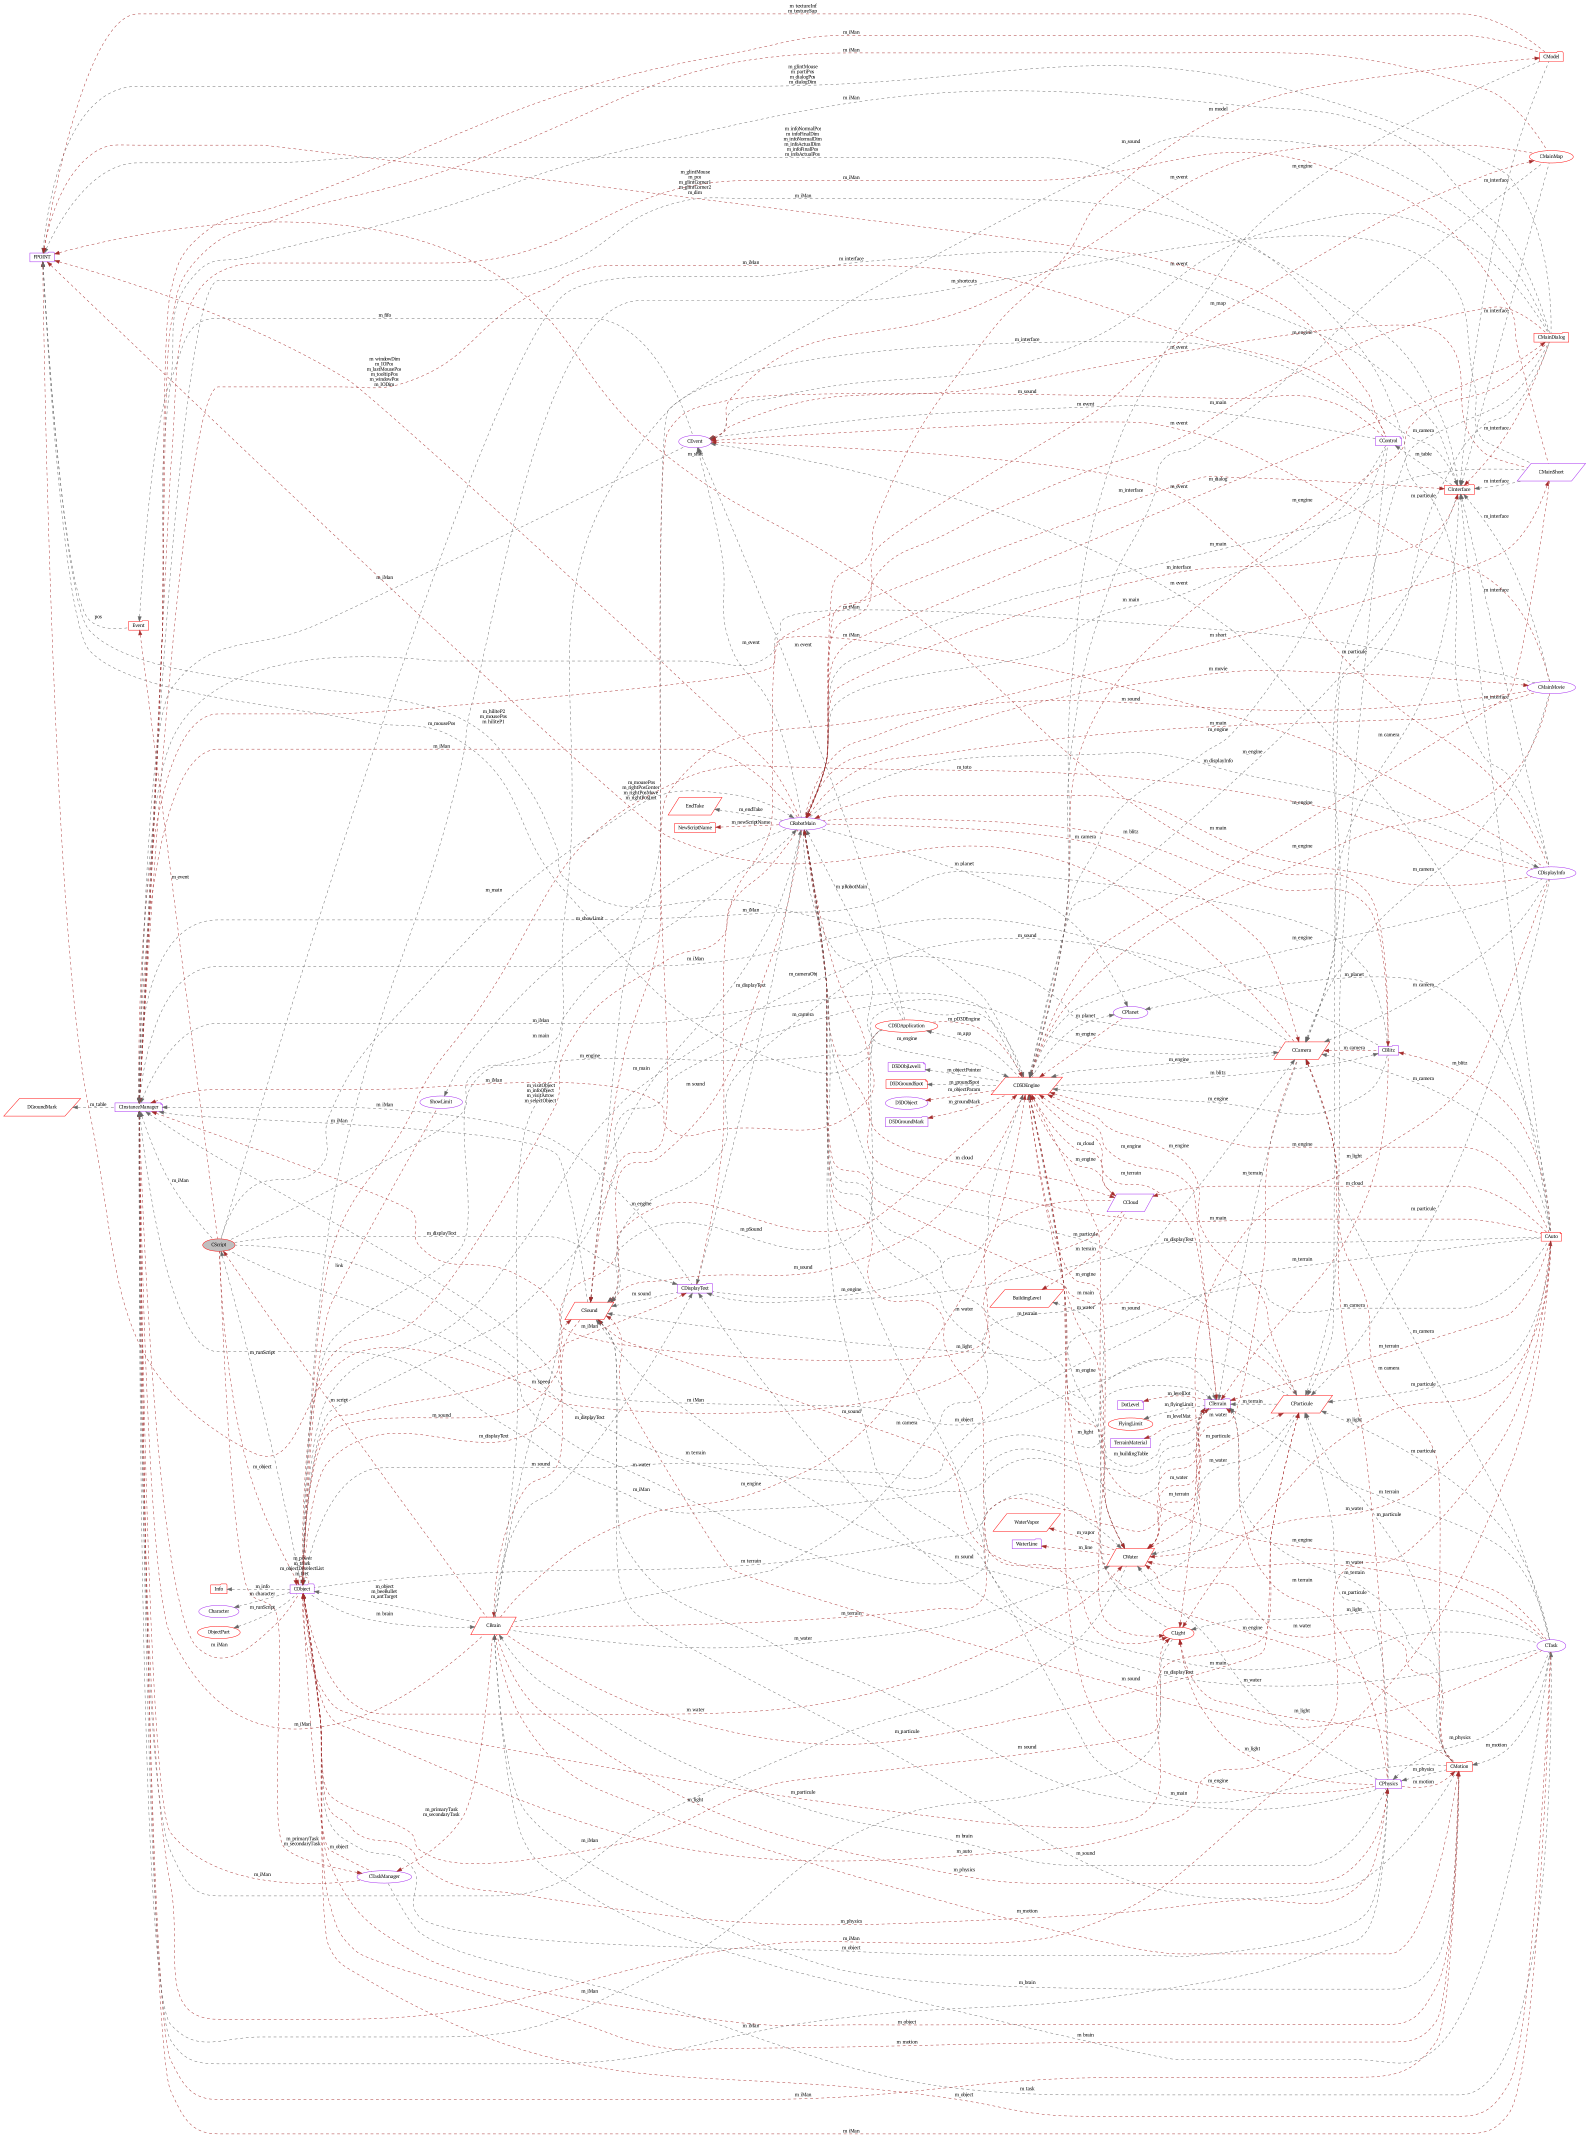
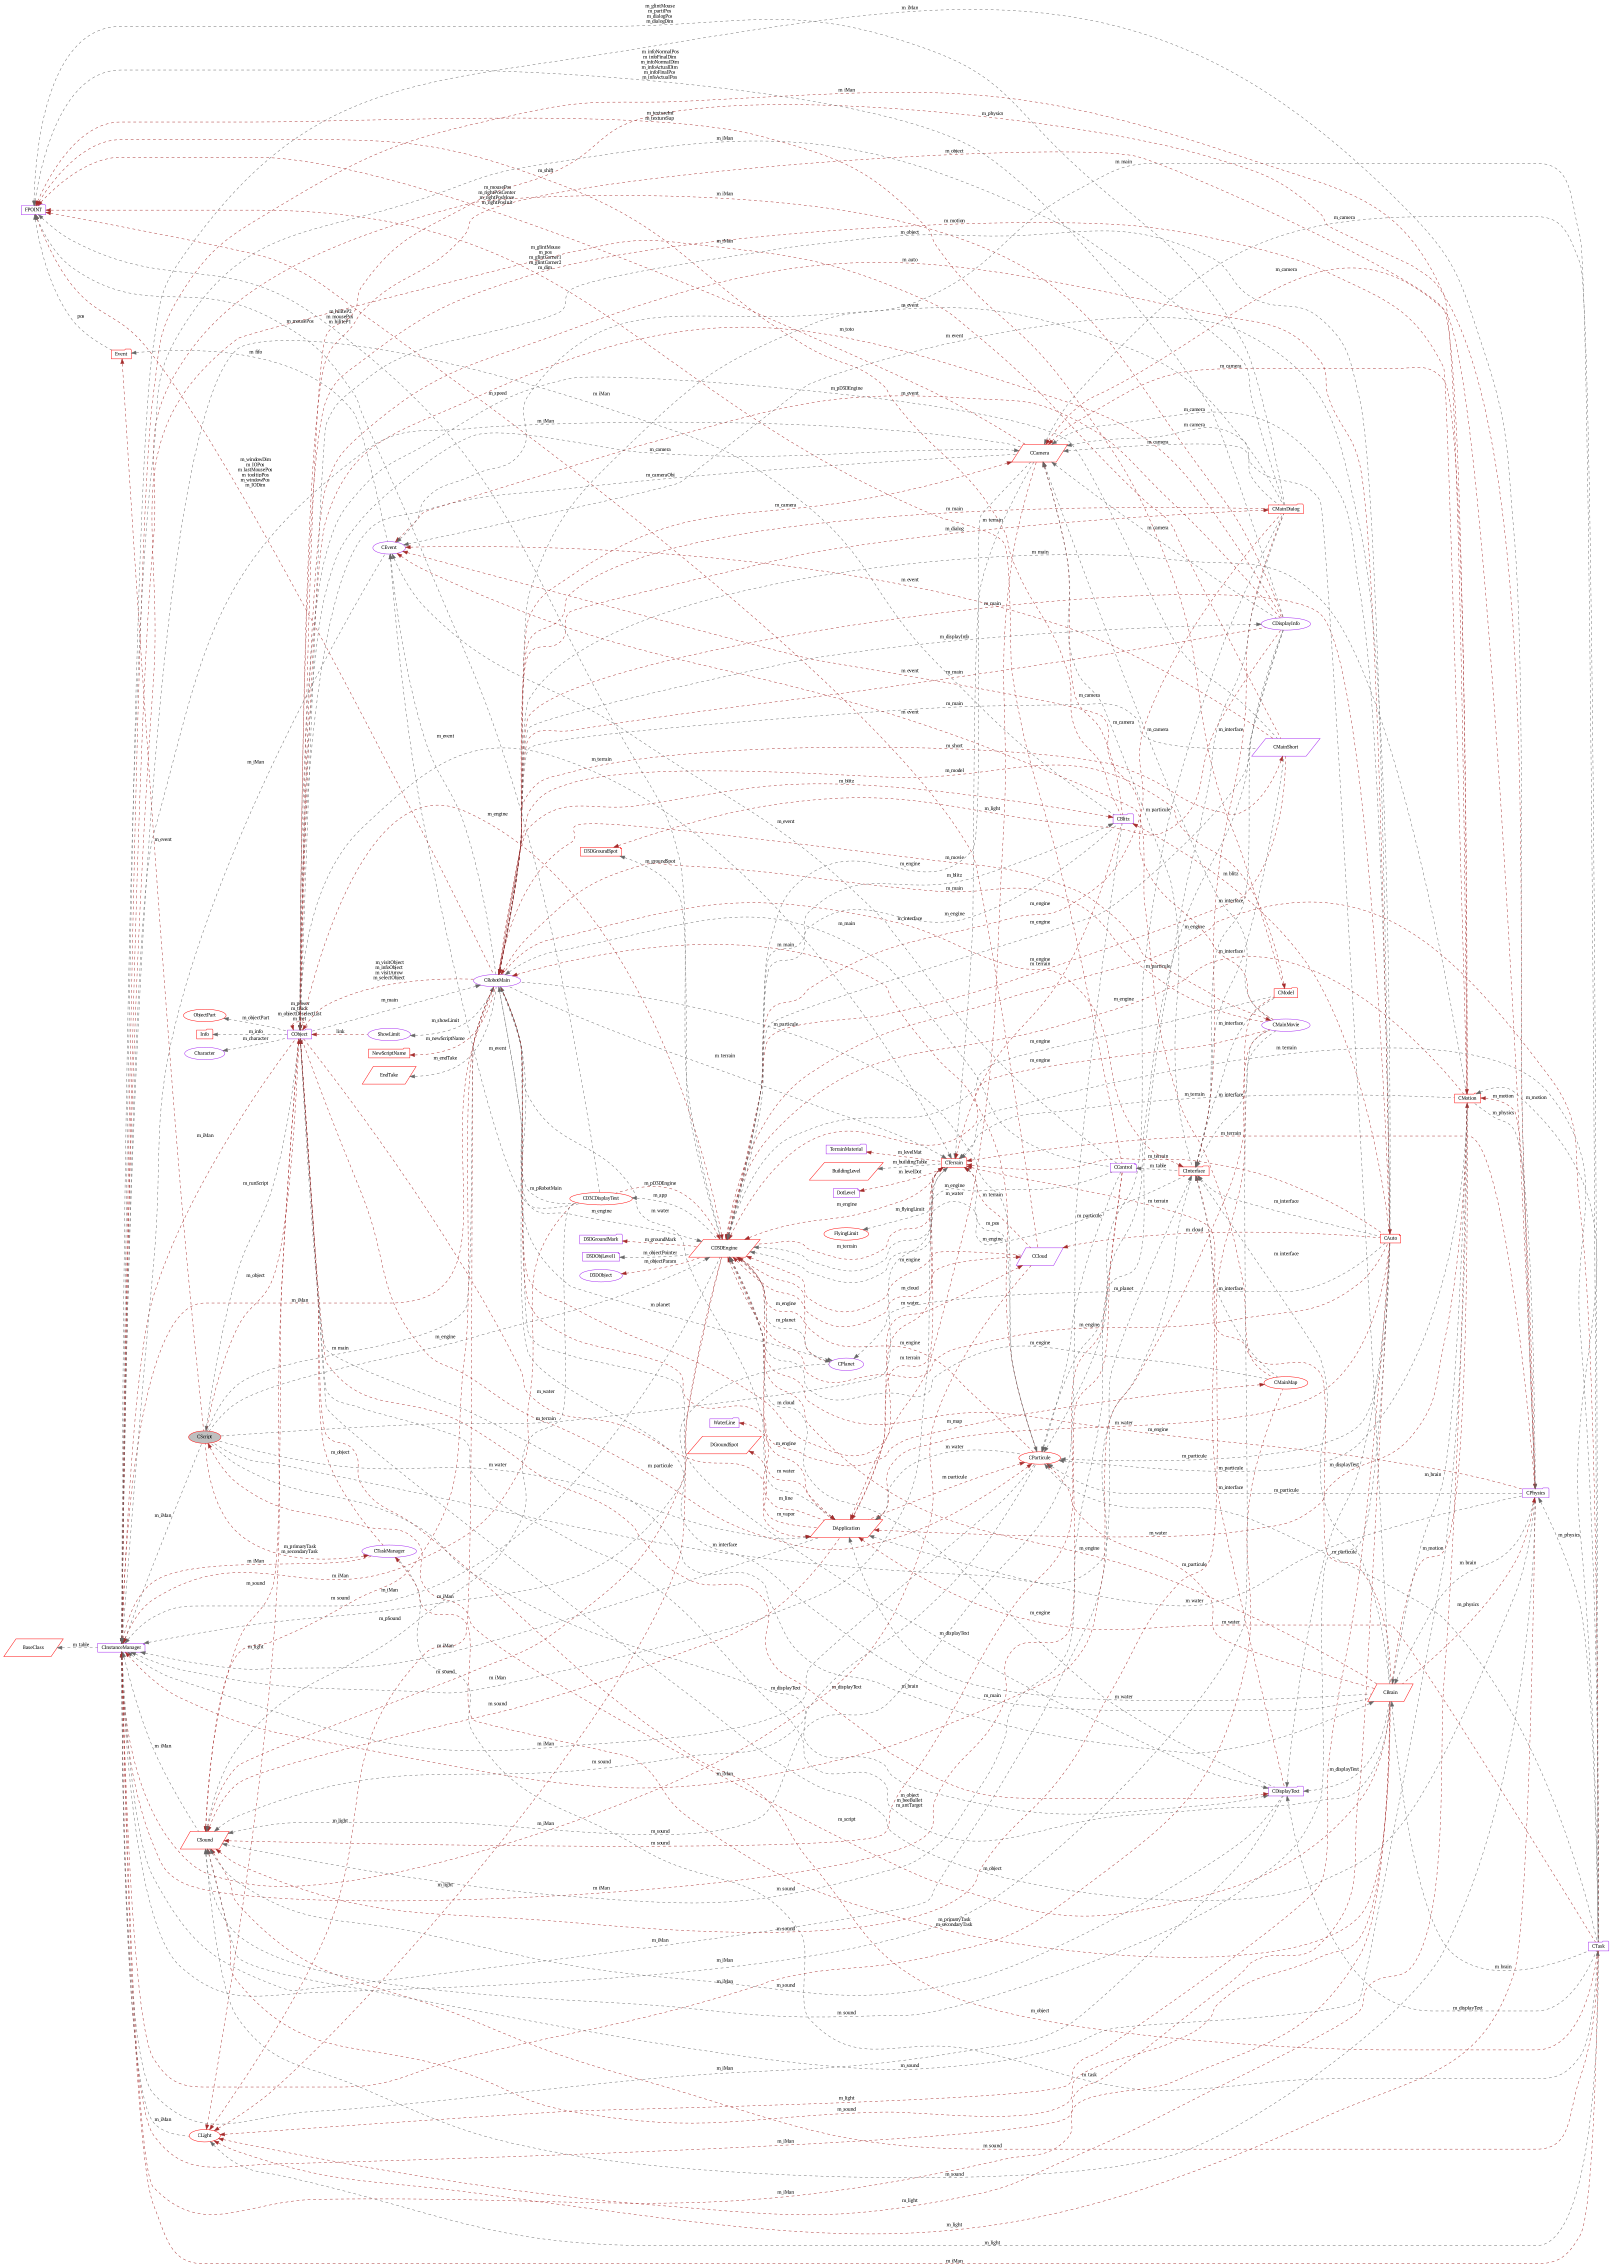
edge "CMainShort" -> "CObject": label " m_shortcuts" -> " m_pD3DEngine"
node "CD3DApplication": label "CD3DApplication" -> "CD3CDisplayText"
node "DGroundMark": label "DGroundMark" -> "BaseClass"
edge "CDisplayInfo" -> "CLight": now "CDisplayInfo" -> "D3DGroundSpot"
edge "CCloud" -> "BuildingLevel": now "CCloud" -> "CTerrain"
edge "CLight" -> "CD3DEngine": removed, label "m_engine"
edge "CParticule" -> "CTerrain": label " m_terrain" -> " m_pos"
node "CTerrain": color purple -> red
node "CParticule": shape parallelogram -> ellipse
edge "CSound" -> "CBrain": reversed
node "WaterVapor": label "WaterVapor" -> "DGroundSpot"
node "CWater": label "CWater" -> "DApplication"
edge "CPlanet" -> "CInstanceManager": added, label "m_iMan"
edge "CObject" -> "ObjectPart": label " m_runScript" -> " m_objectPart"
node "CTask": shape ellipse -> folder
node "CPhysics": shape note -> folder
